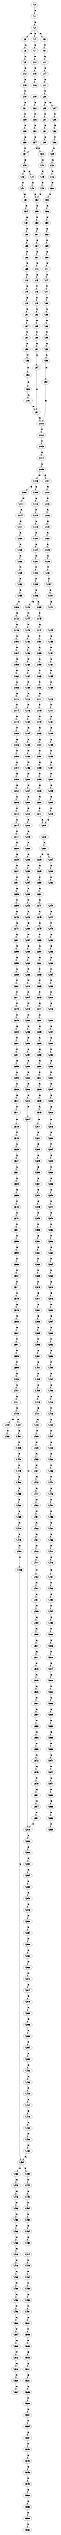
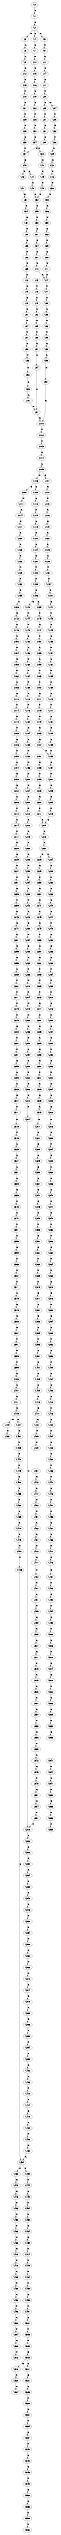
edge "S16" -> "S19": added, label "C"
edge "S43" -> "S47": removed, label "A"
edge "S70" -> "S73": now "S70" -> "S74"
node "S145": added
edge "S169" -> "S173": added, label "C"
edge "S187" -> "S191": now "S187" -> "S193"
edge "S215" -> "S218": added, label "C"
node "S236": added
edge "S276" -> "S280": added, label "T"
node "S433": removed
node "S538": removed
edge "S469" -> "S474": added, label "A"
edge "S512" -> "S516": now "S513" -> "S516"
